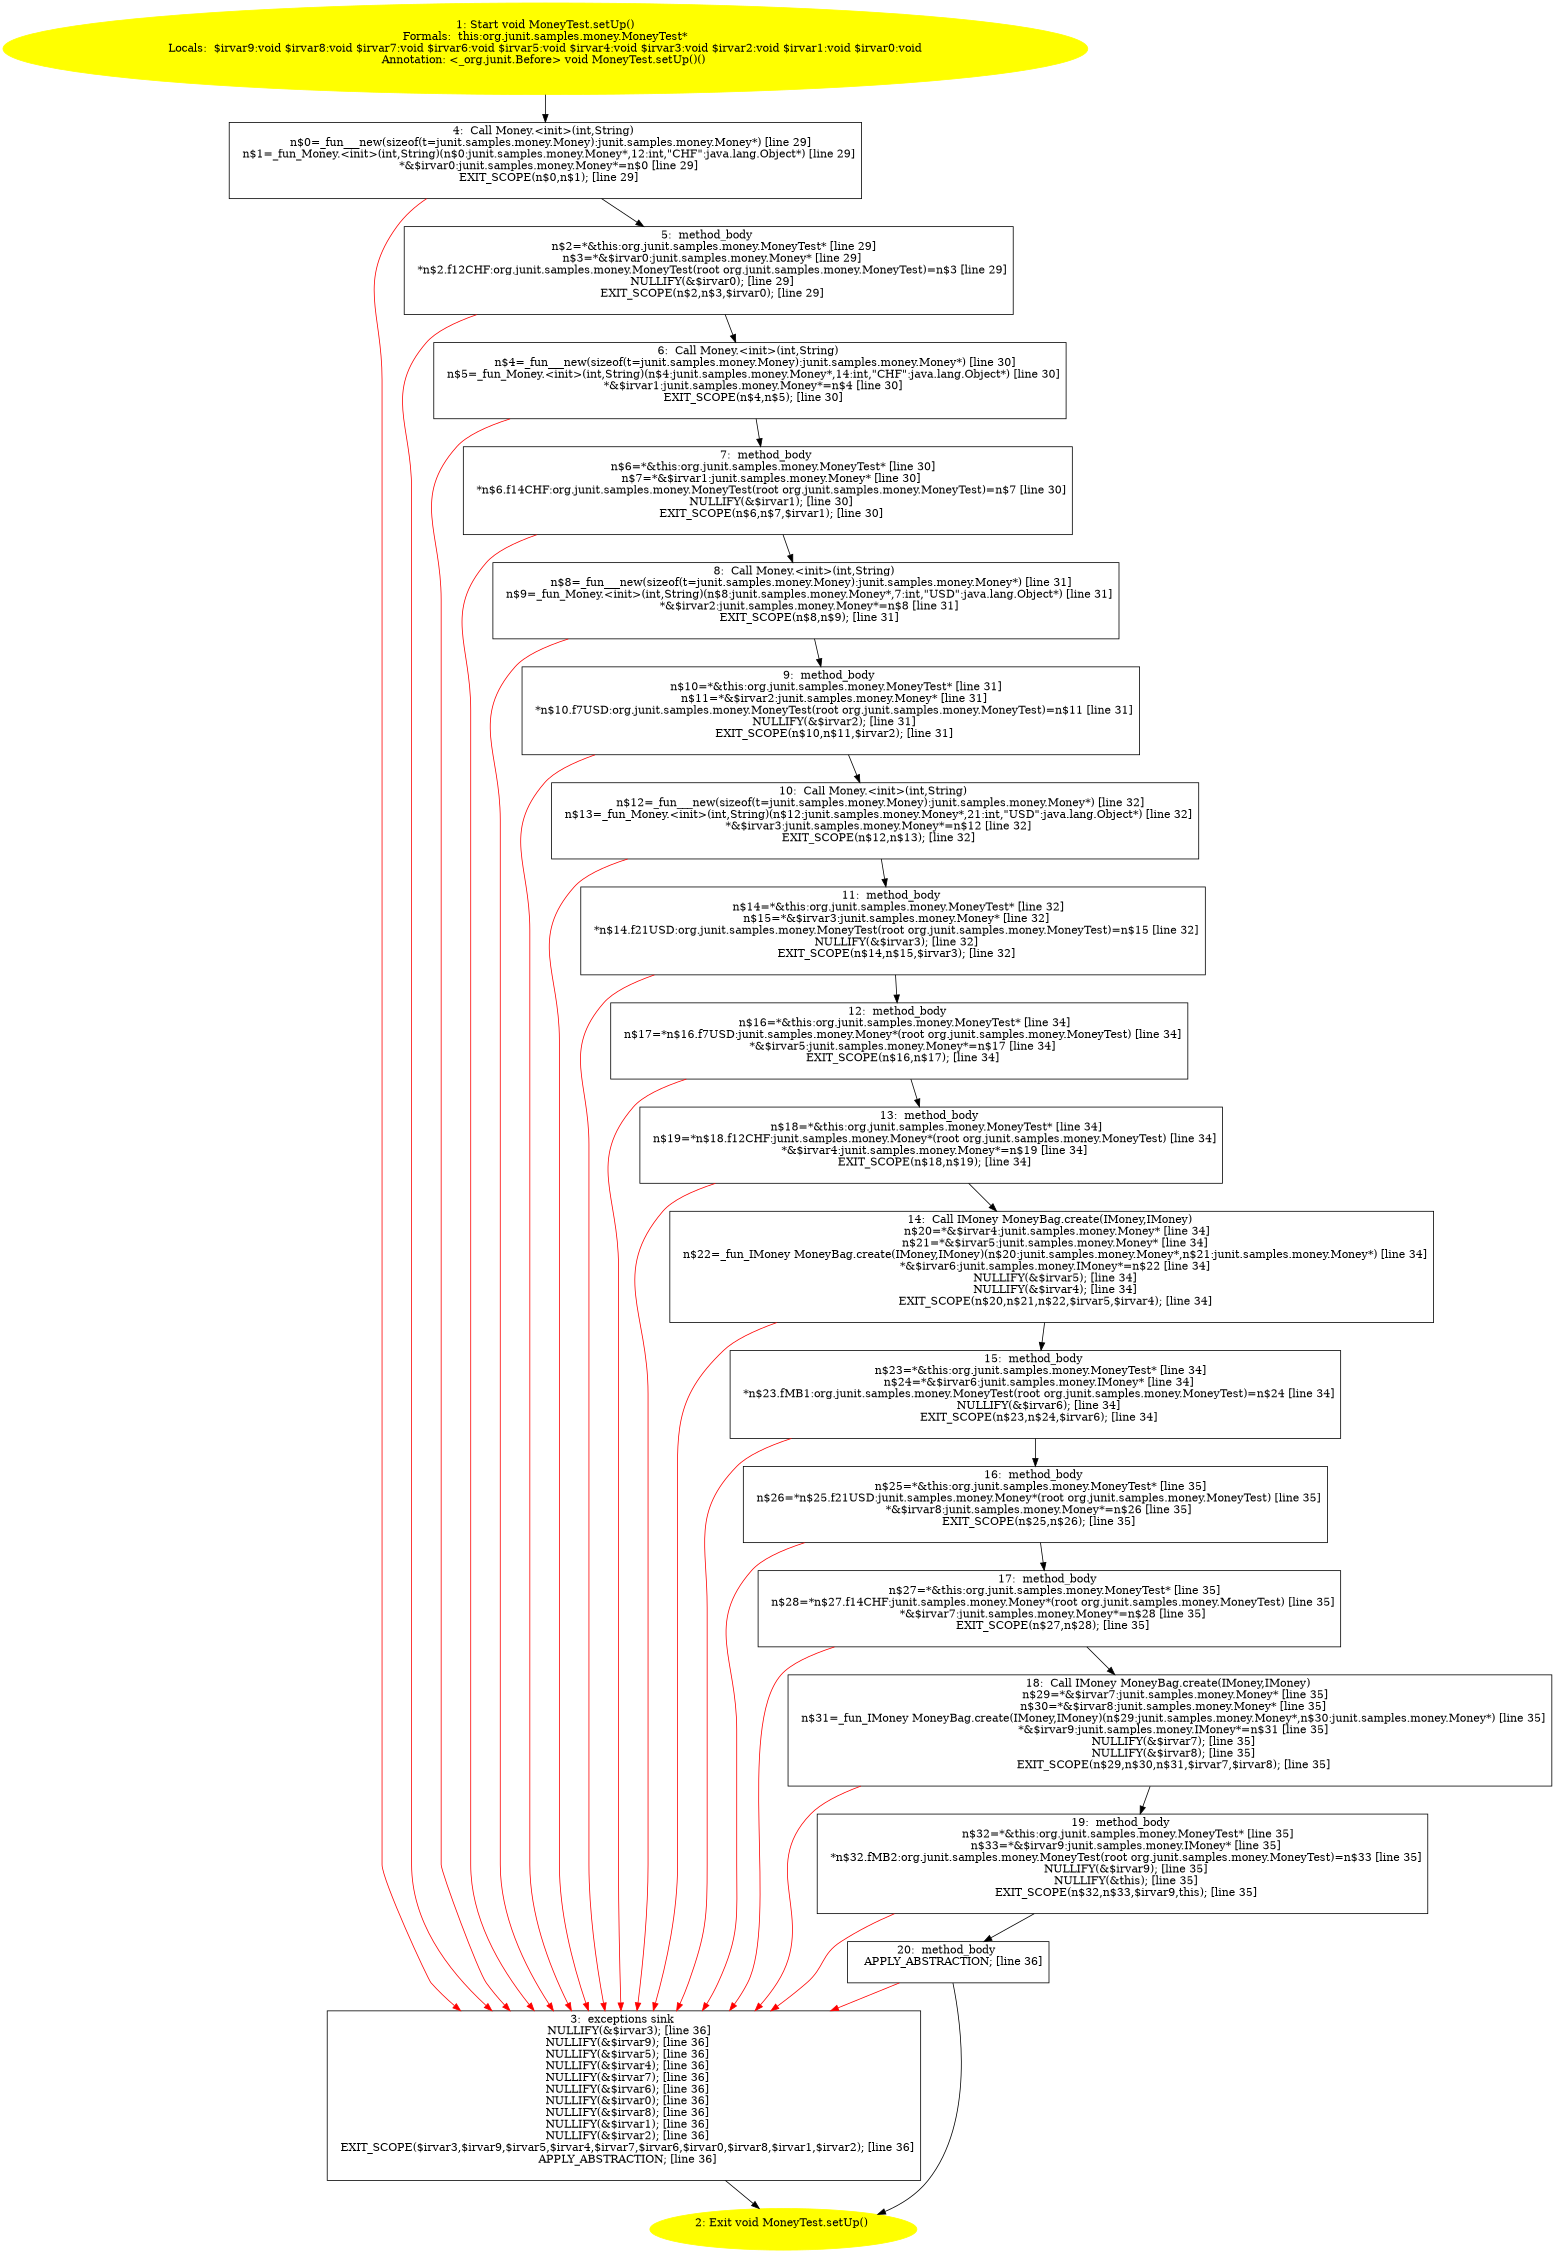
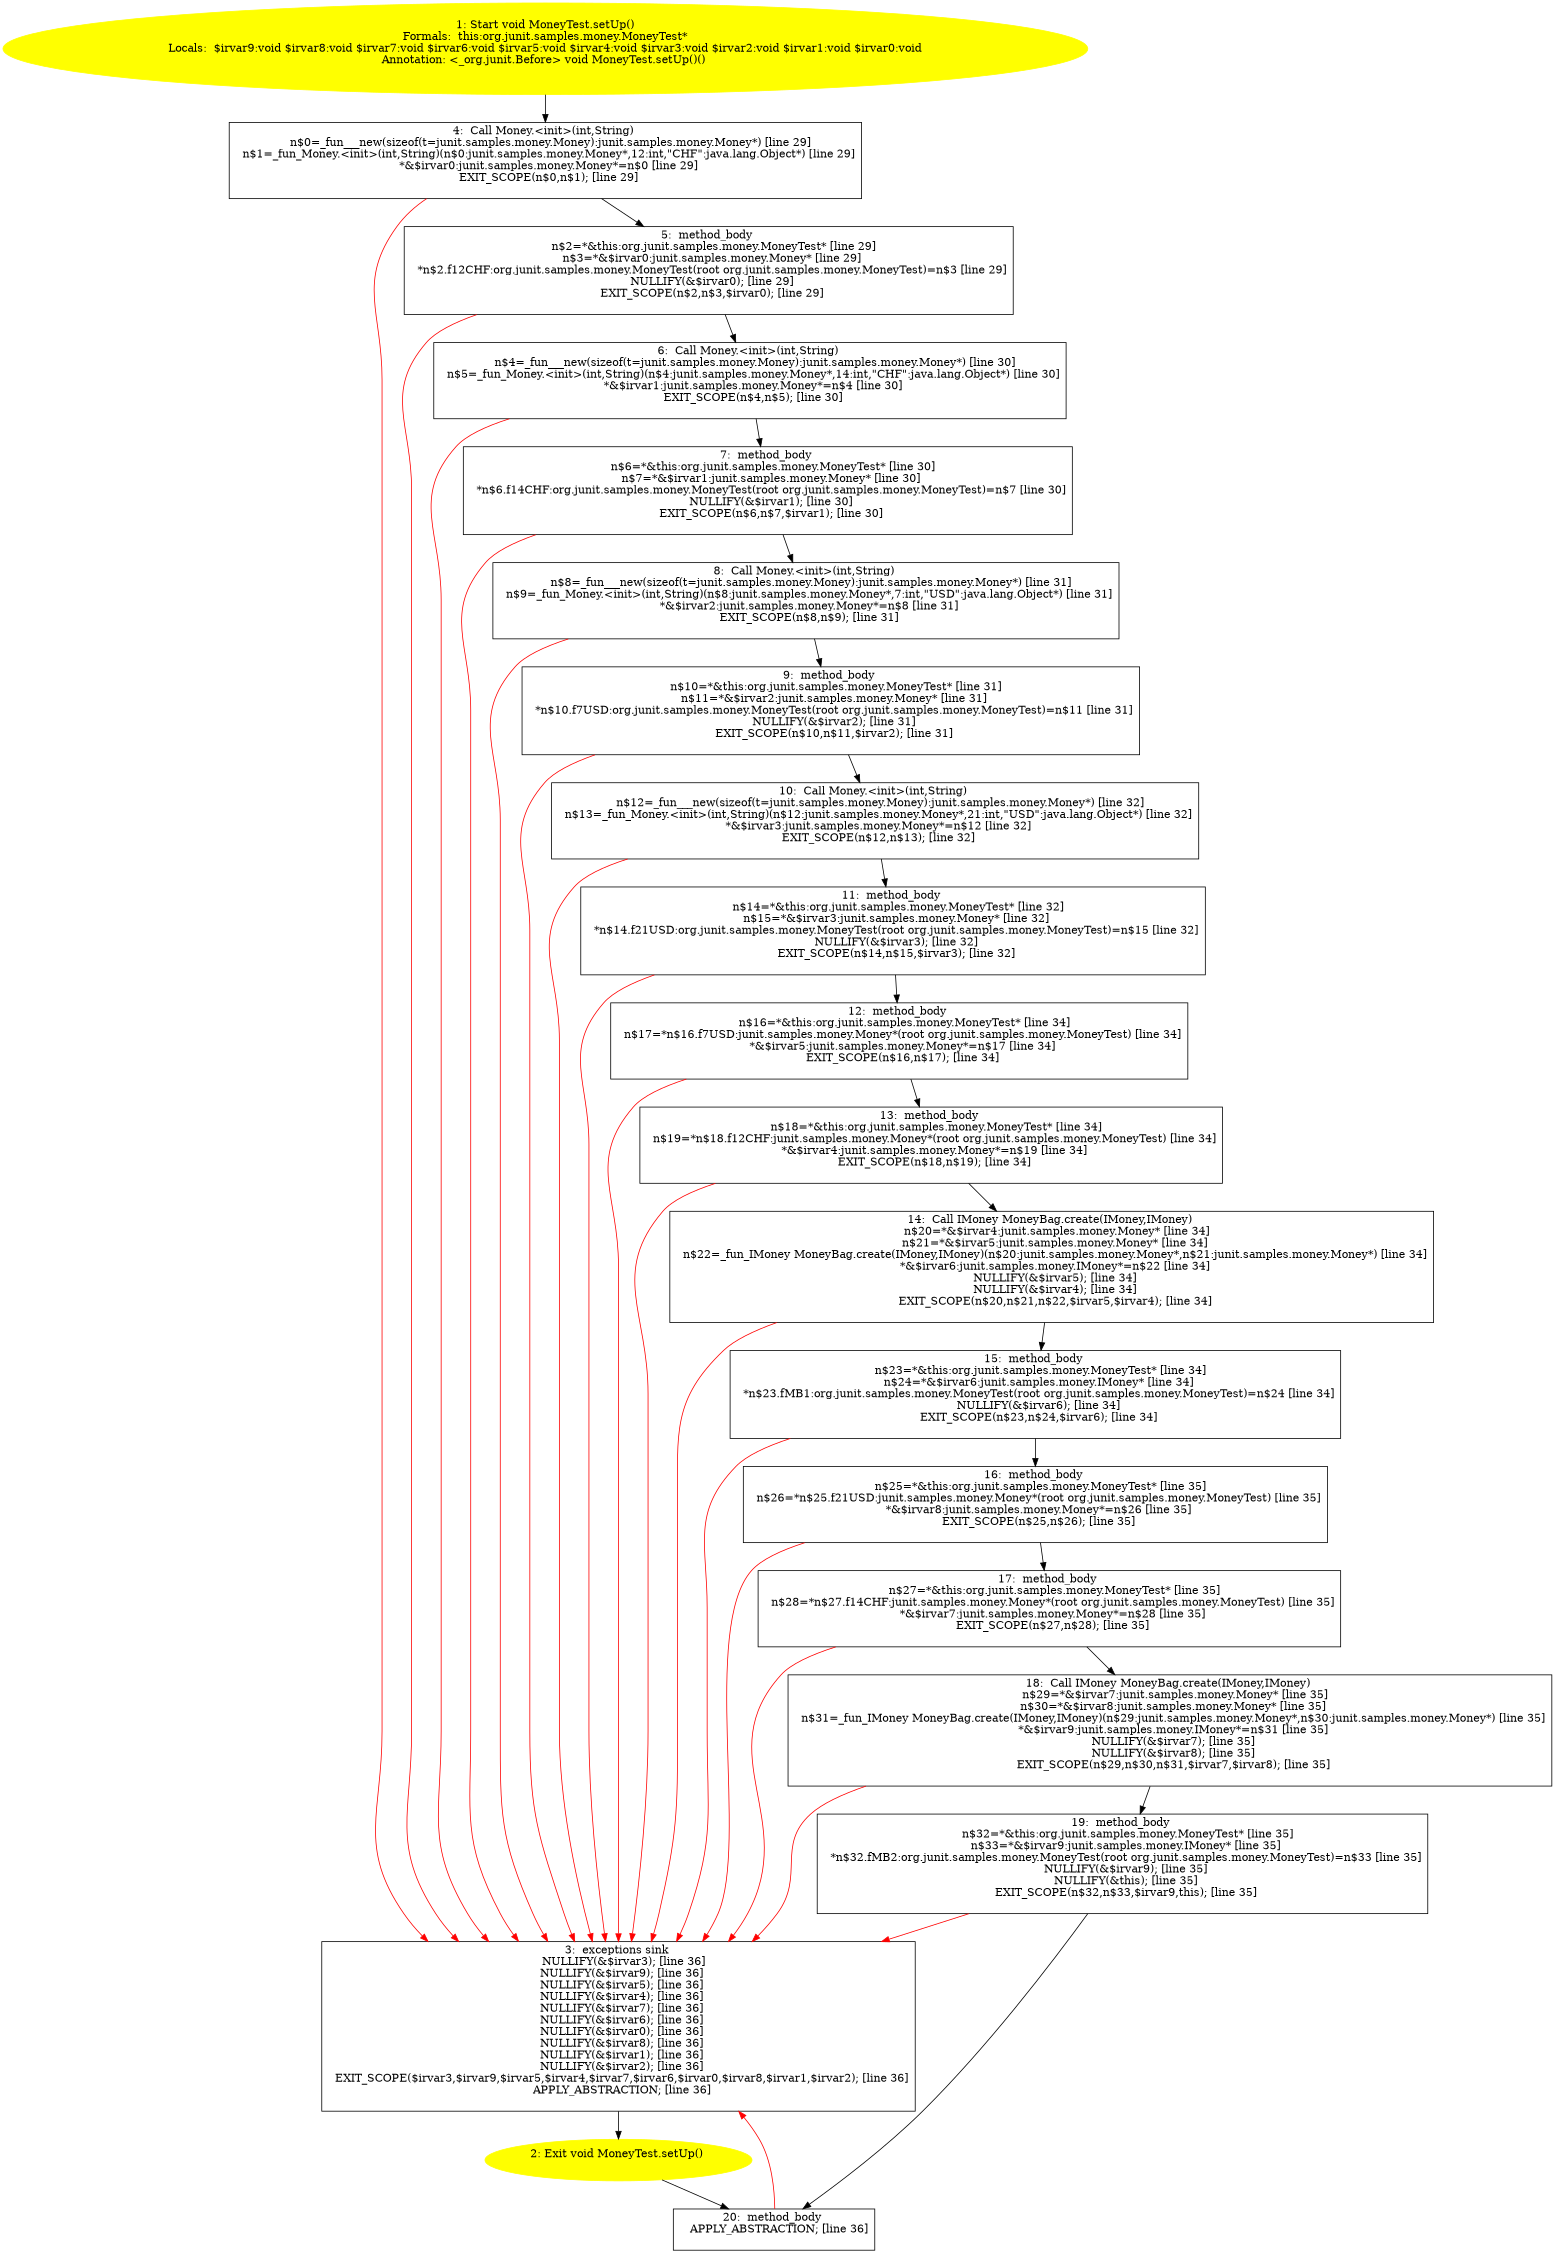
edge "20:  method_body APPLY_ABSTRACTION; [line 36]" -> "2: Exit void MoneyTest.setUp()": reversed
